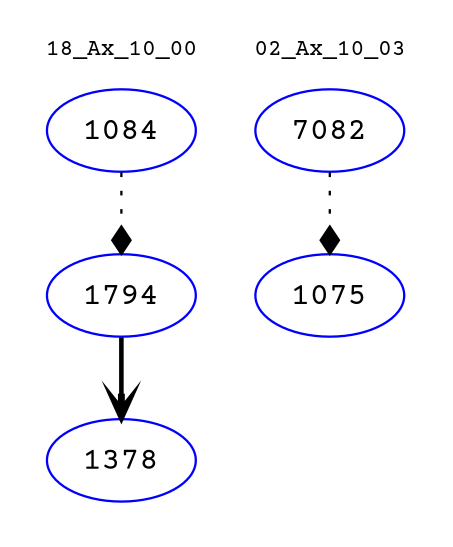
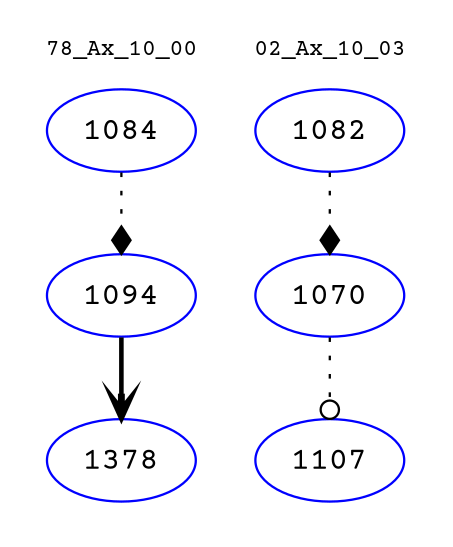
cluster "18_Ax_10_00": label "18_Ax_10_00" -> "78_Ax_10_00"
node "7082": label "7082" -> "1082"
node "1794": label "1794" -> "1094"
node "1075": label "1075" -> "1070"
node "1107": added
